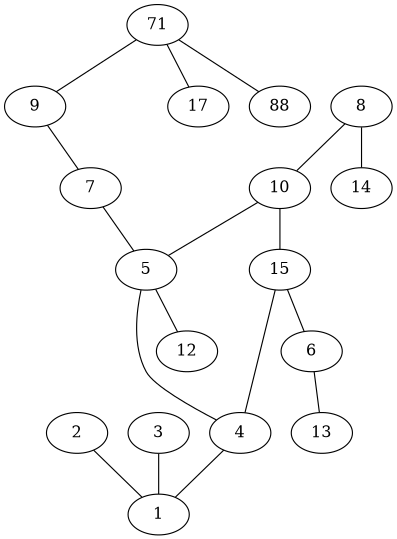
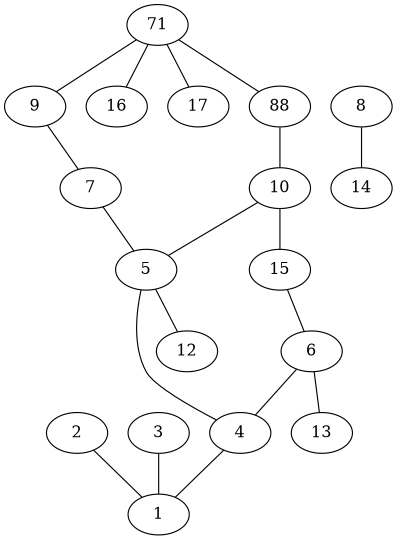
node "16": added
edge "8" -- "10": now "88" -- "10"
edge "15" -- "4": now "6" -- "4"
